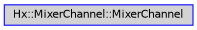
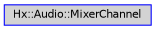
node "Hx::MixerChannel::MixerChannel": label "Hx::MixerChannel::MixerChannel" -> "Hx::Audio::MixerChannel"
